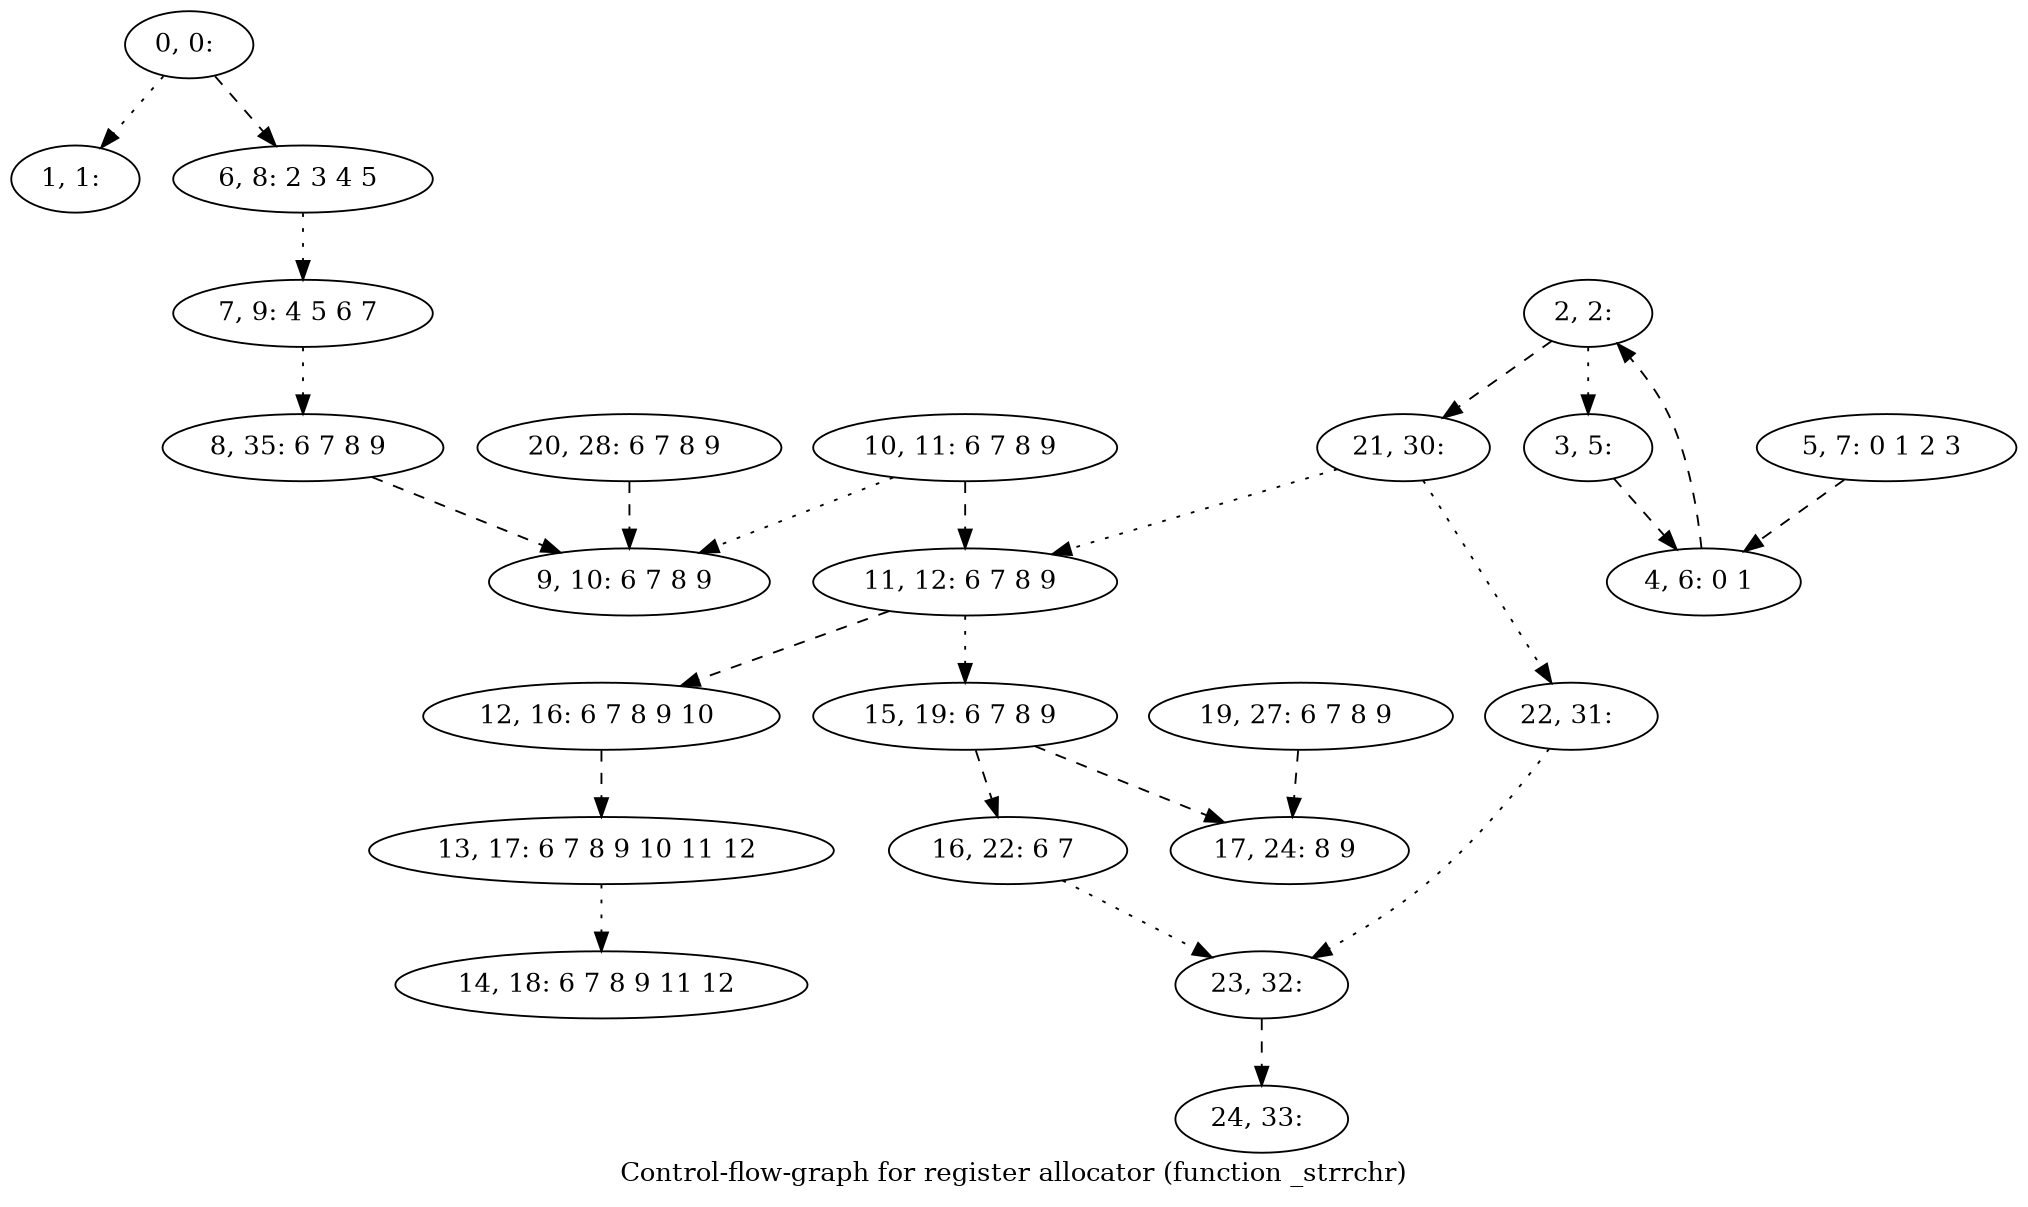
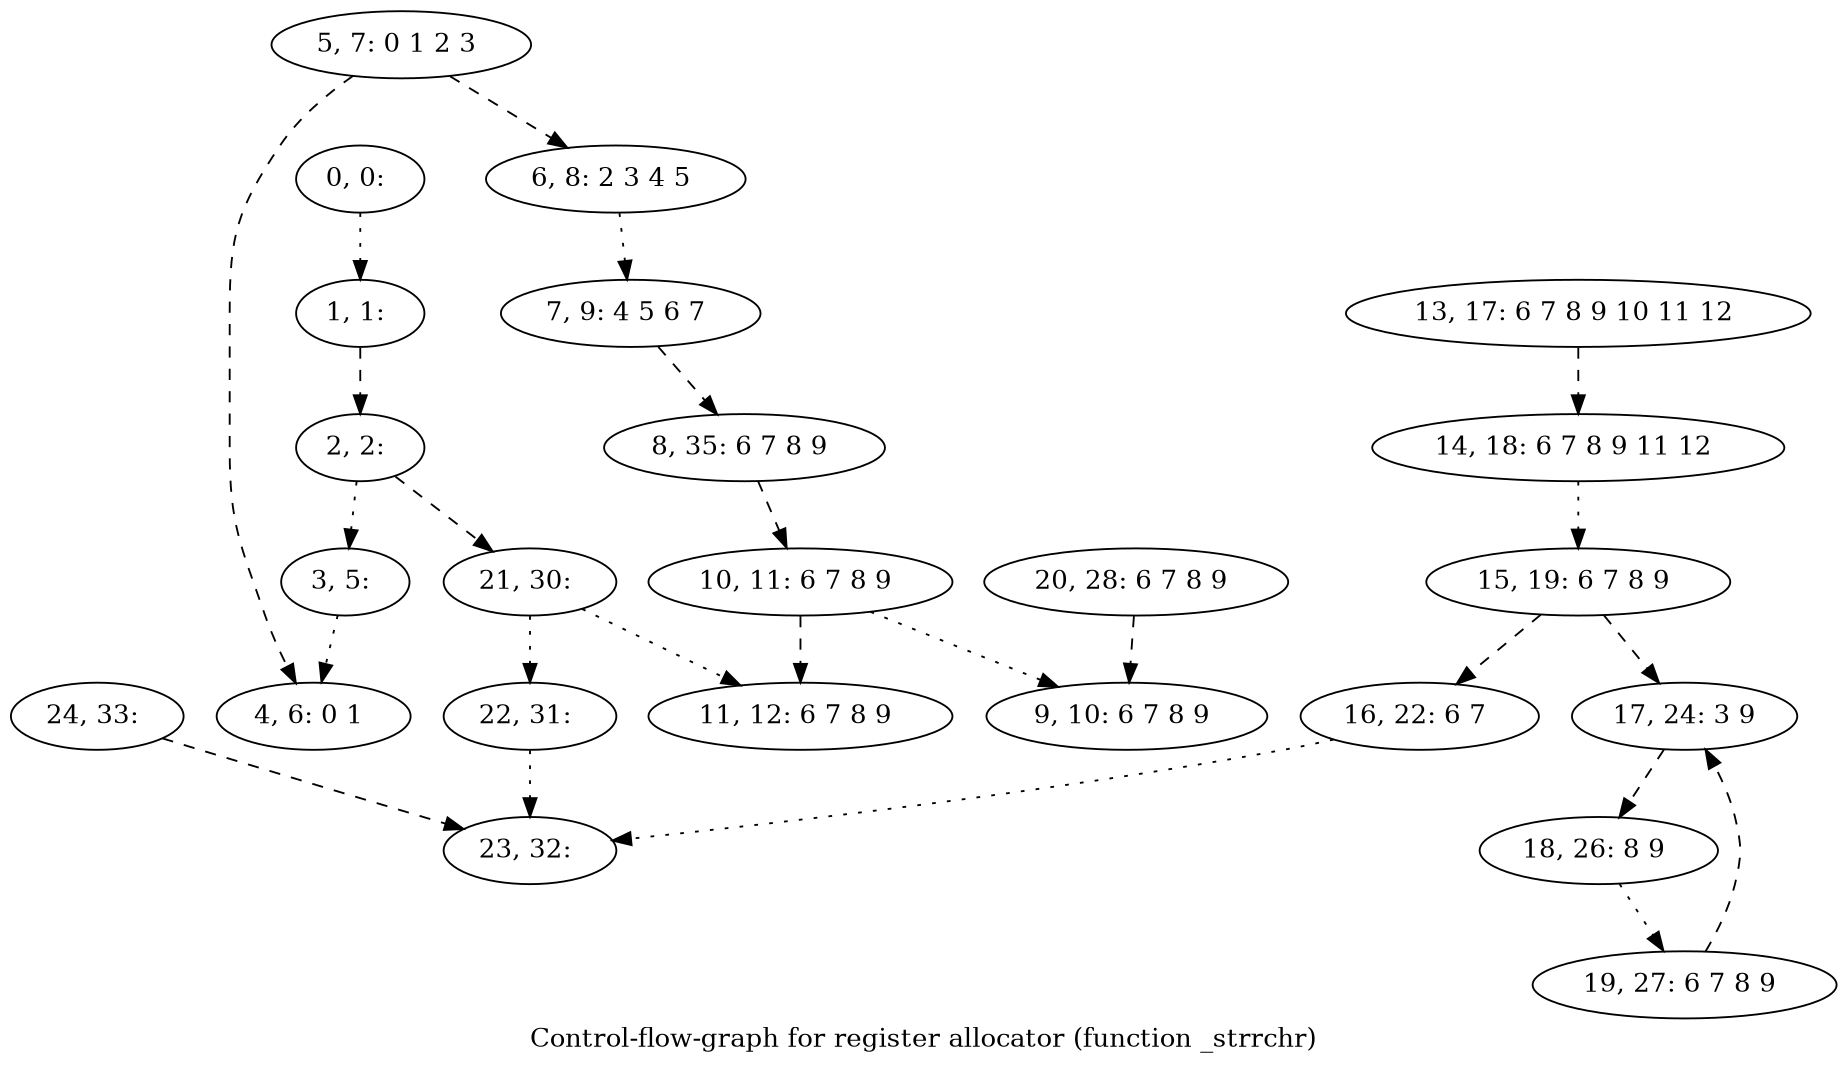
edge "0, 0:" -> "6, 8: 2 3 4 5": now "5, 7: 0 1 2 3" -> "6, 8: 2 3 4 5"
edge "7, 9: 4 5 6 7" -> "8, 35: 6 7 8 9": style dotted -> dashed
edge "4, 6: 0 1" -> "2, 2:": now "1, 1:" -> "2, 2:"
edge "3, 5:" -> "4, 6: 0 1": style dashed -> dotted
edge "8, 35: 6 7 8 9" -> "9, 10: 6 7 8 9": now "8, 35: 6 7 8 9" -> "10, 11: 6 7 8 9"
edge "11, 12: 6 7 8 9" -> "15, 19: 6 7 8 9": now "14, 18: 6 7 8 9 11 12" -> "15, 19: 6 7 8 9"
node "12, 16: 6 7 8 9 10": removed
node "17, 24: 8 9": label "17, 24: 8 9" -> "17, 24: 3 9"
node "18, 26: 8 9": added
edge "13, 17: 6 7 8 9 10 11 12" -> "14, 18: 6 7 8 9 11 12": style dotted -> dashed
edge "23, 32:" -> "24, 33:": reversed
